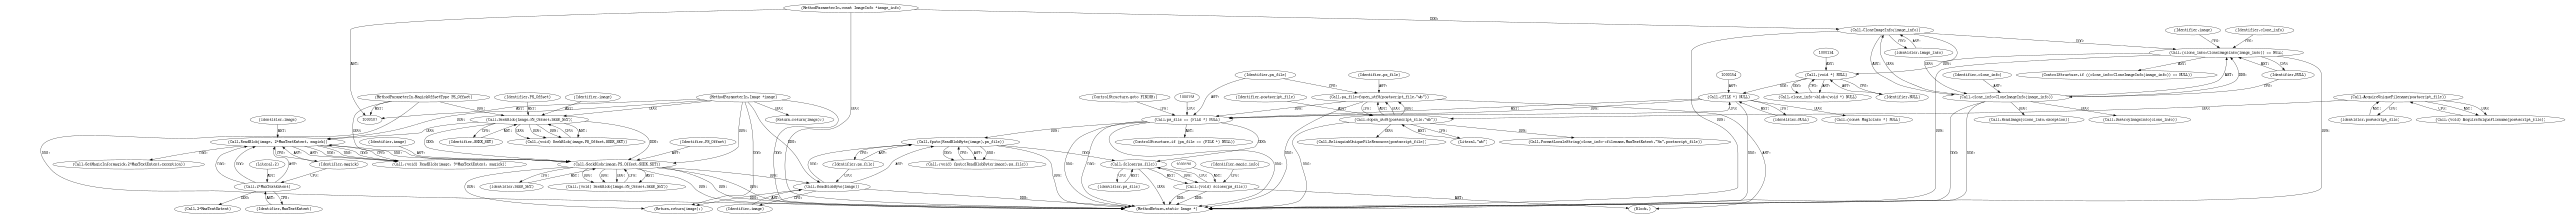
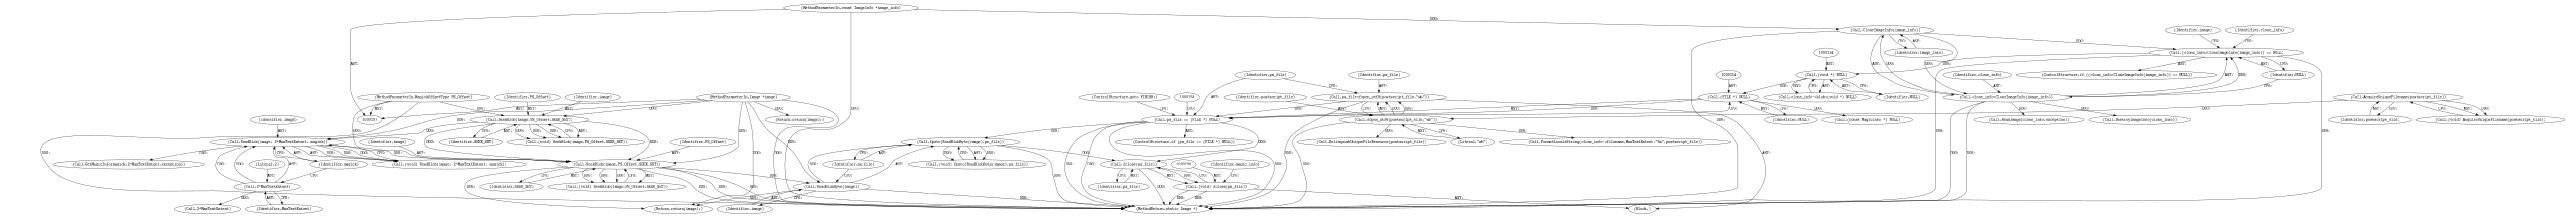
node "(Call,(void) ReadBlob(image, 9*MaxTextExtent, magick))": label "(Call,(void) ReadBlob(image, 9*MaxTextExtent, magick))" -> "(Call,(void) ReadBlob(image, 2*MaxTextExtent, magick))"
edge "(Call,(FILE *) NULL)" -> "(MethodReturn,static Image *)": removed, label "DDG:"
